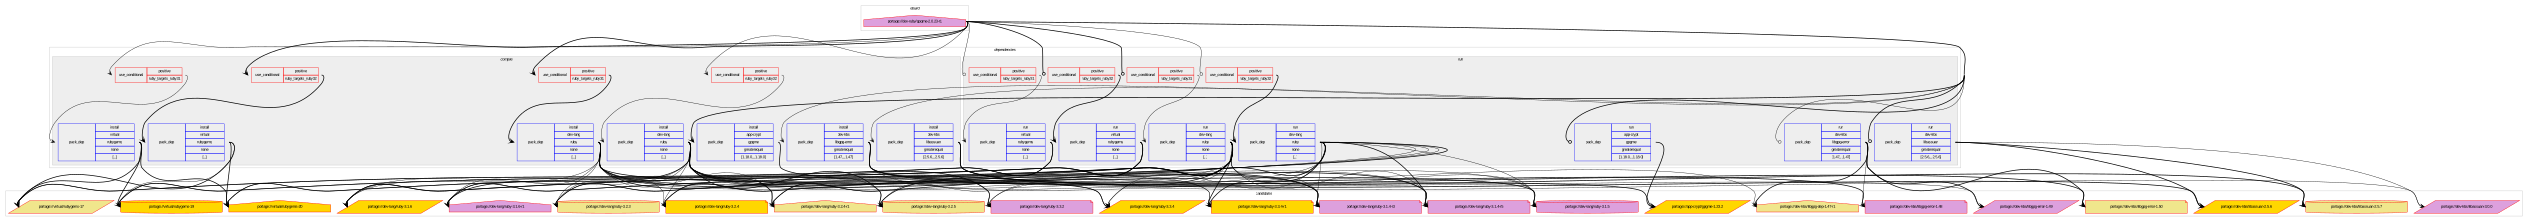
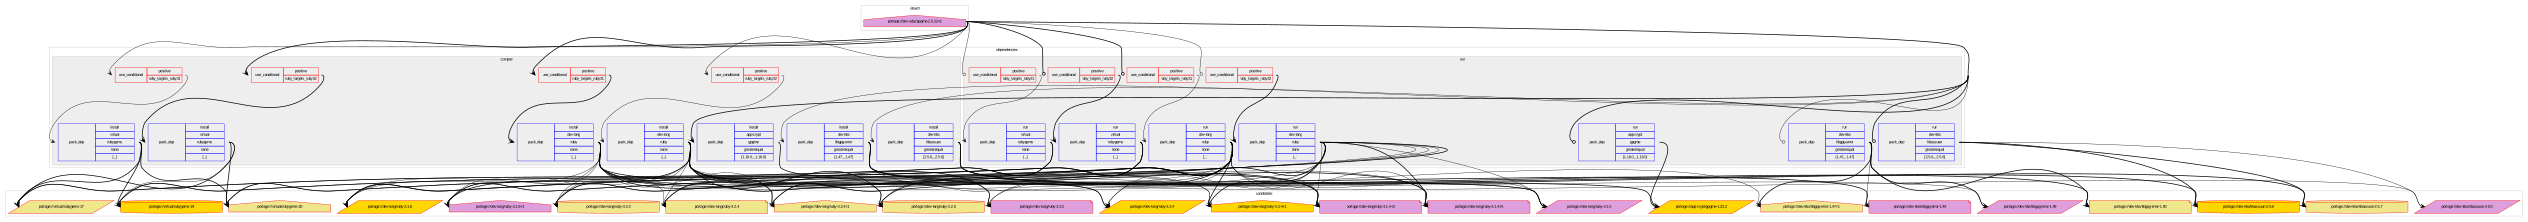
node "portage://virtual/rubygems-20": fillcolor gold -> khaki
node "portage://dev-lang/ruby-3.2.4": fillcolor gold -> khaki
node "portage://dev-lang/ruby-3.3.4-r1": shape note -> house
node "portage://dev-lang/ruby-3.1.5": shape cylinder -> parallelogram
node "portage://dev-libs/libgpg-dep-1.47-r1": label "portage://dev-libs/libgpg-dep-1.47-r1" -> "portage://dev-libs/libgpg-error-1.47-r1"
node "portage://dev-libs/libassuan-2.5.6": shape parallelogram -> cylinder
